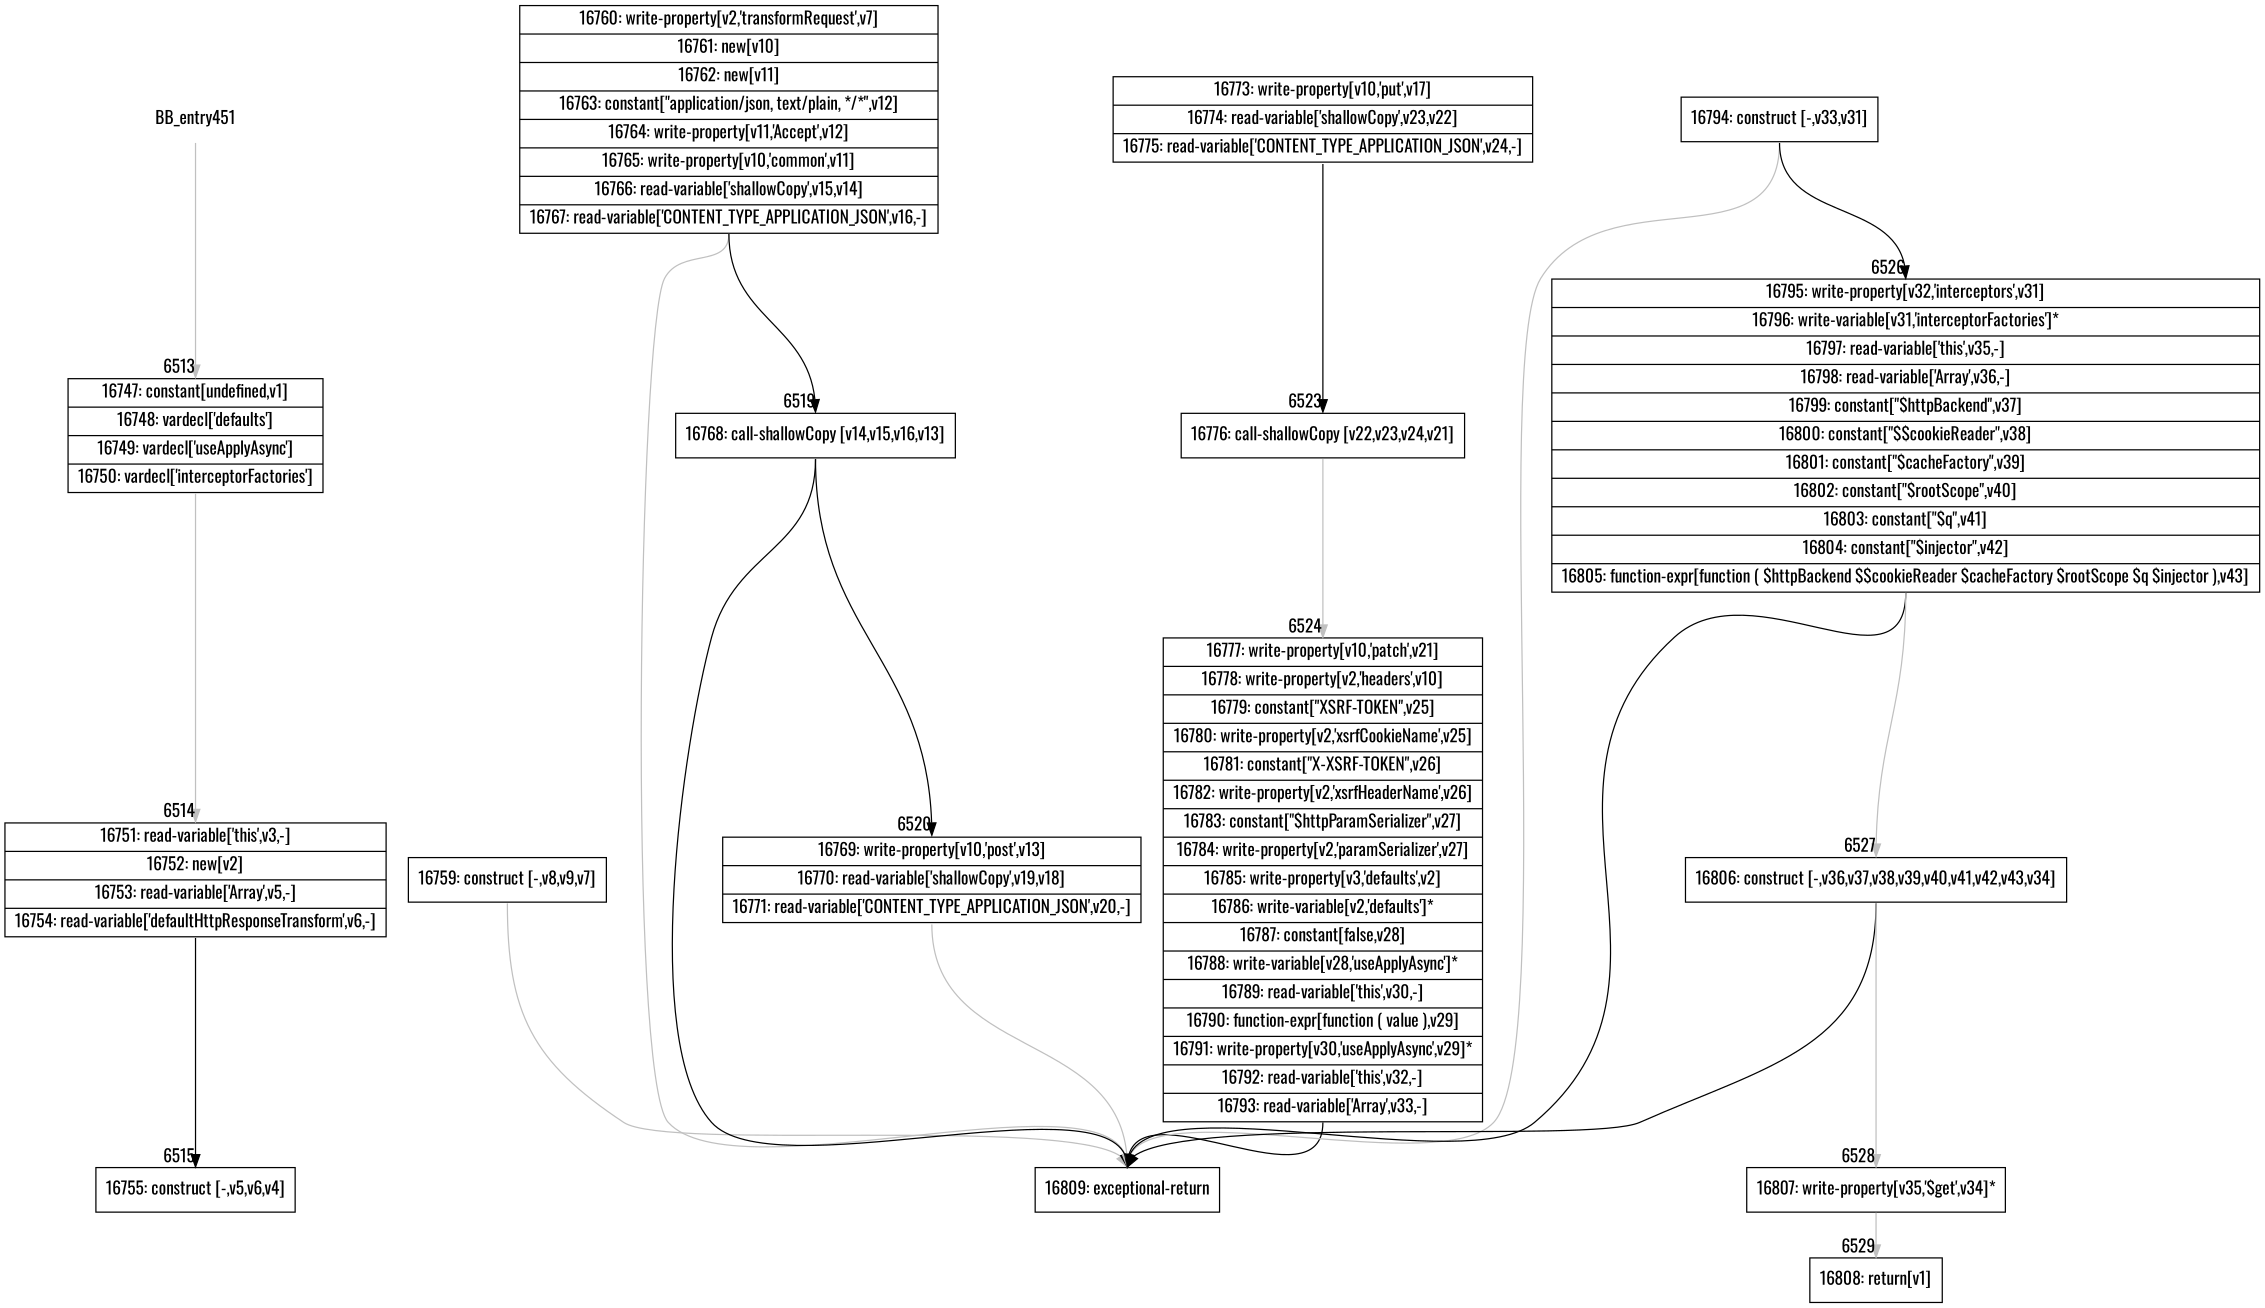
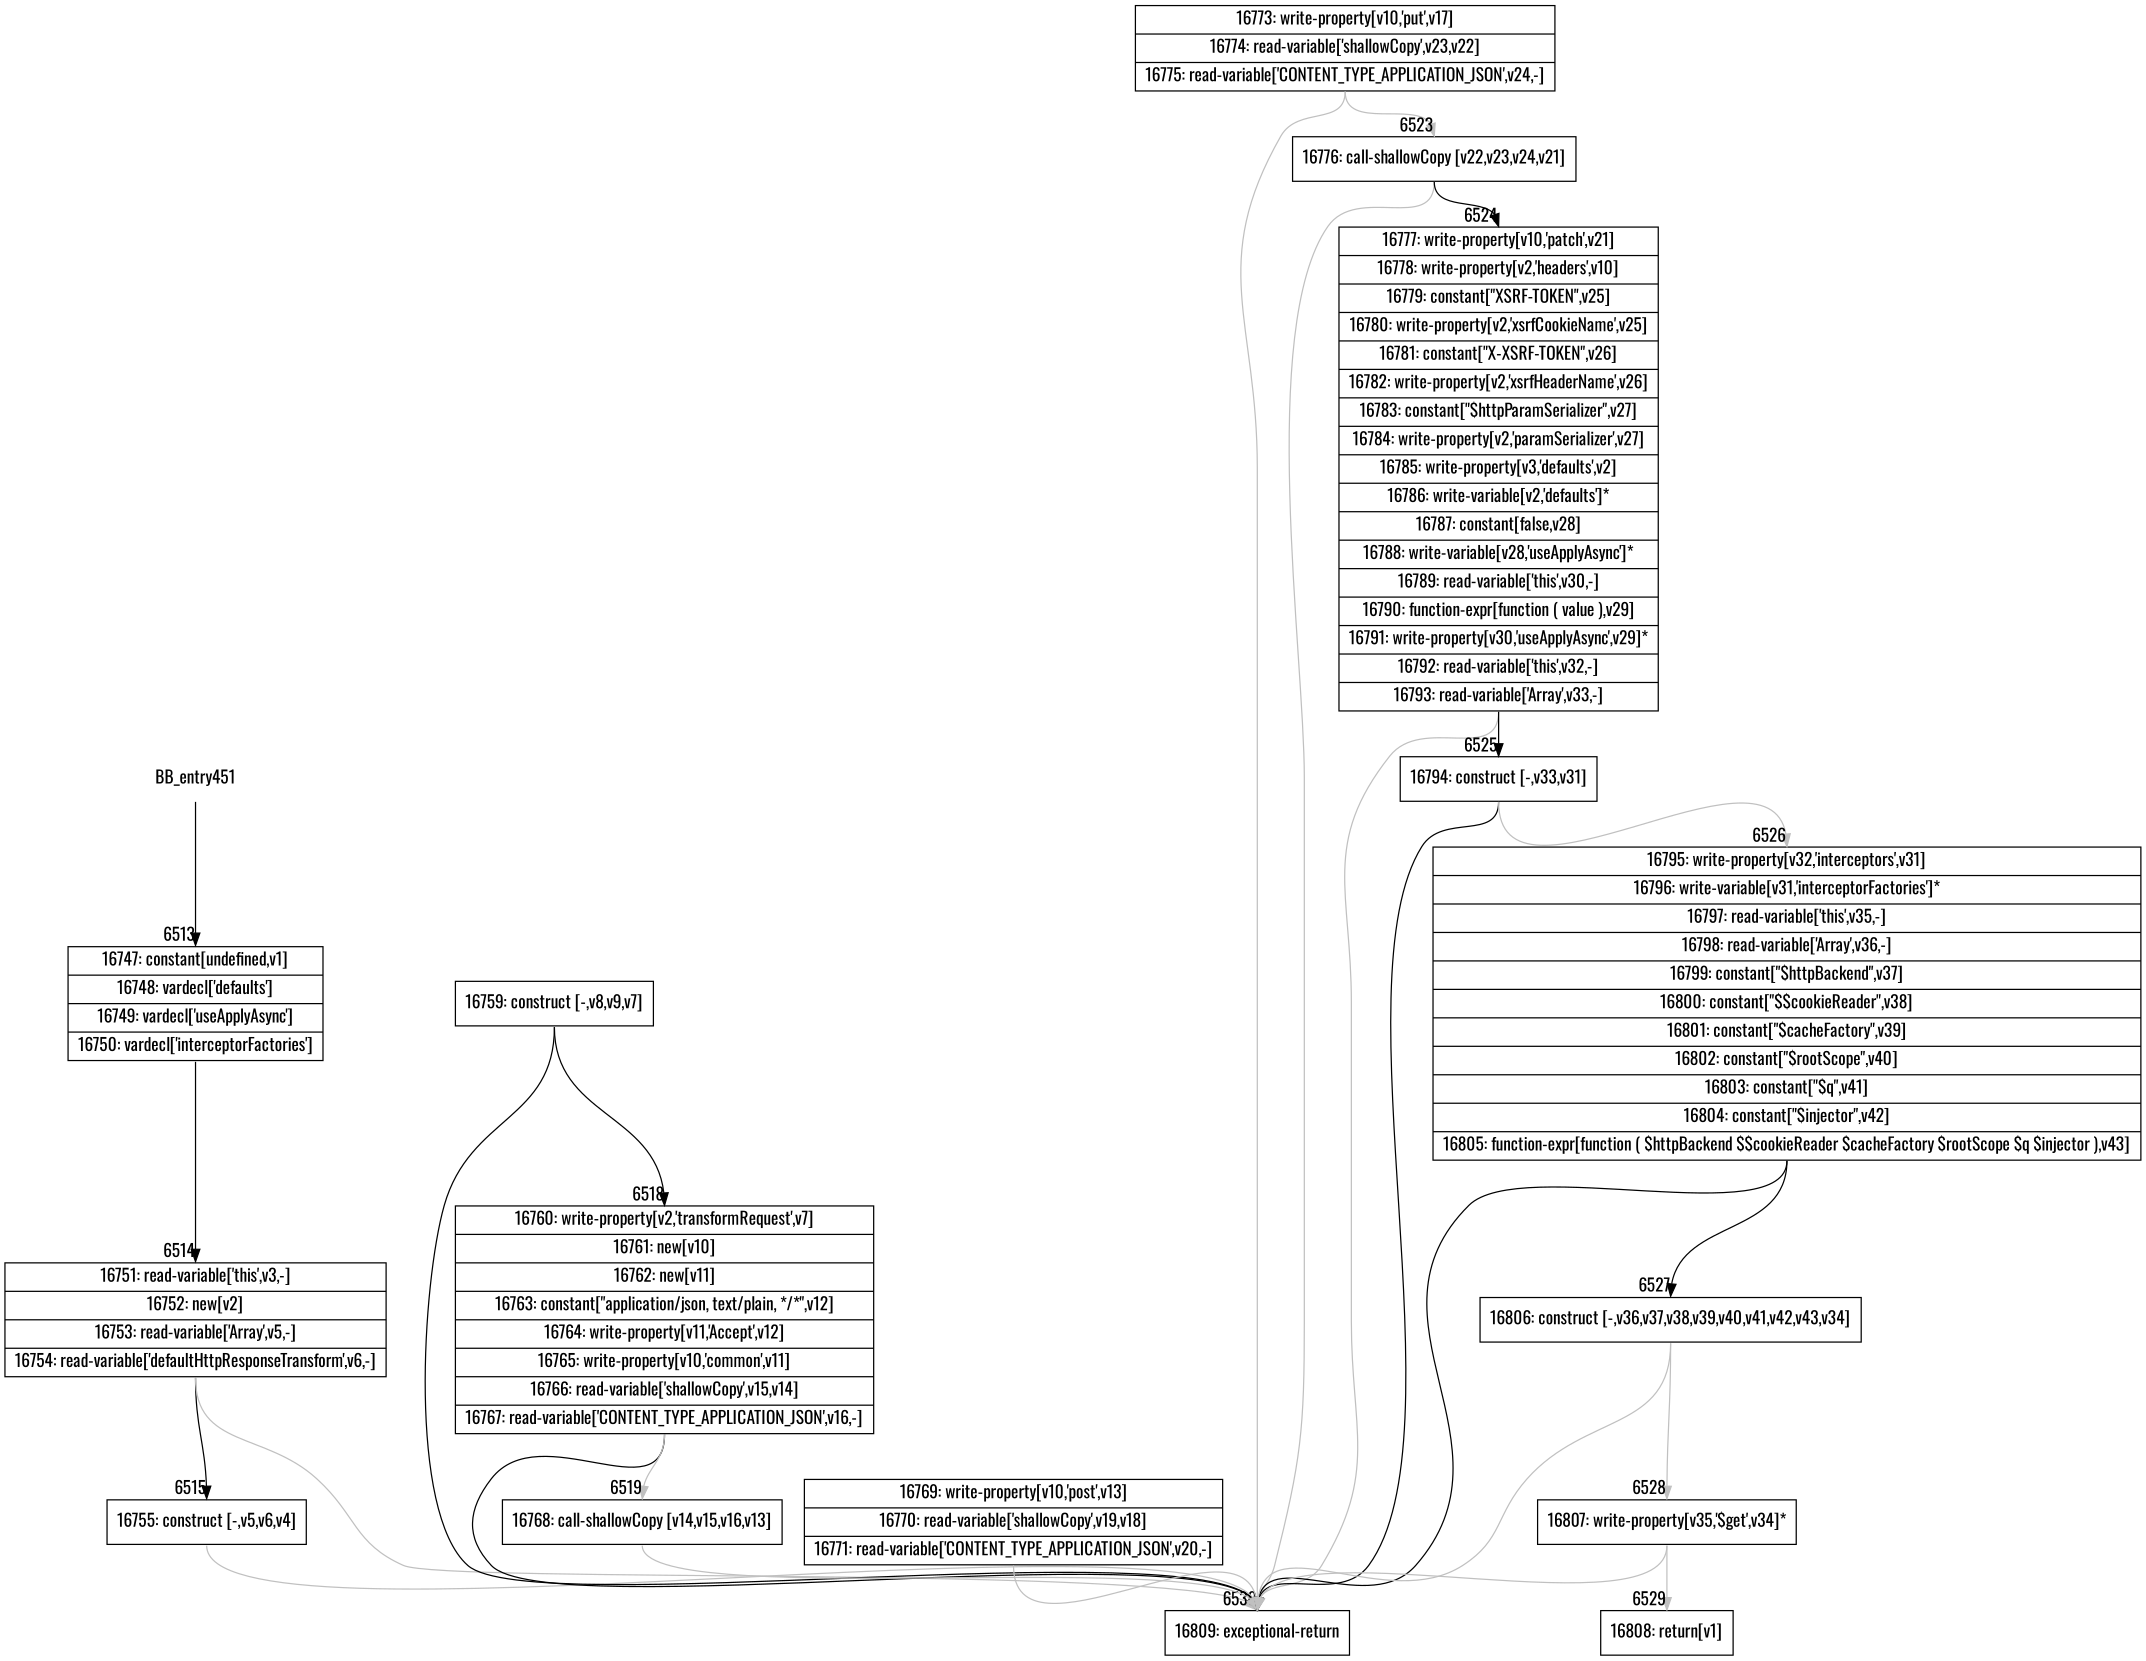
edge "16794: construct [-,v33,v31]" -> "16795: write-property[v32,'interceptors',v31]": color black -> gray
edge "BB_entry451" -> "16747: constant[undefined,v1]": color gray -> black
edge "16773: write-property[v10,'put',v17]" -> "16776: call-shallowCopy [v22,v23,v24,v21]": color black -> gray
edge "16760: write-property[v2,'transformRequest',v7]" -> "16768: call-shallowCopy [v14,v15,v16,v13]": color black -> gray
edge "16776: call-shallowCopy [v22,v23,v24,v21]" -> "16777: write-property[v10,'patch',v21]": color gray -> black
edge "16768: call-shallowCopy [v14,v15,v16,v13]" -> "16769: write-property[v10,'post',v13]": removed
edge "16747: constant[undefined,v1]" -> "16751: read-variable['this',v3,-]": color gray -> black
edge "16795: write-property[v32,'interceptors',v31]" -> "16806: construct [-,v36,v37,v38,v39,v40,v41,v42,v43,v34]": color gray -> black
edge "16777: write-property[v10,'patch',v21]" -> "16794: construct [-,v33,v31]": added
edge "16794: construct [-,v33,v31]" -> "16809: exceptional-return": color gray -> black
edge "16773: write-property[v10,'put',v17]" -> "16809: exceptional-return": added
edge "16776: call-shallowCopy [v22,v23,v24,v21]" -> "16809: exceptional-return": added
edge "16760: write-property[v2,'transformRequest',v7]" -> "16809: exceptional-return": color gray -> black
edge "16768: call-shallowCopy [v14,v15,v16,v13]" -> "16809: exceptional-return": color black -> gray
edge "16759: construct [-,v8,v9,v7]" -> "16760: write-property[v2,'transformRequest',v7]": added
edge "16806: construct [-,v36,v37,v38,v39,v40,v41,v42,v43,v34]" -> "16809: exceptional-return": color black -> gray
edge "16759: construct [-,v8,v9,v7]" -> "16809: exceptional-return": color gray -> black
edge "16777: write-property[v10,'patch',v21]" -> "16809: exceptional-return": color black -> gray
edge "16751: read-variable['this',v3,-]" -> "16809: exceptional-return": added
edge "16807: write-property[v35,'$get',v34]*" -> "16809: exceptional-return": added
edge "16755: construct [-,v5,v6,v4]" -> "16809: exceptional-return": added
